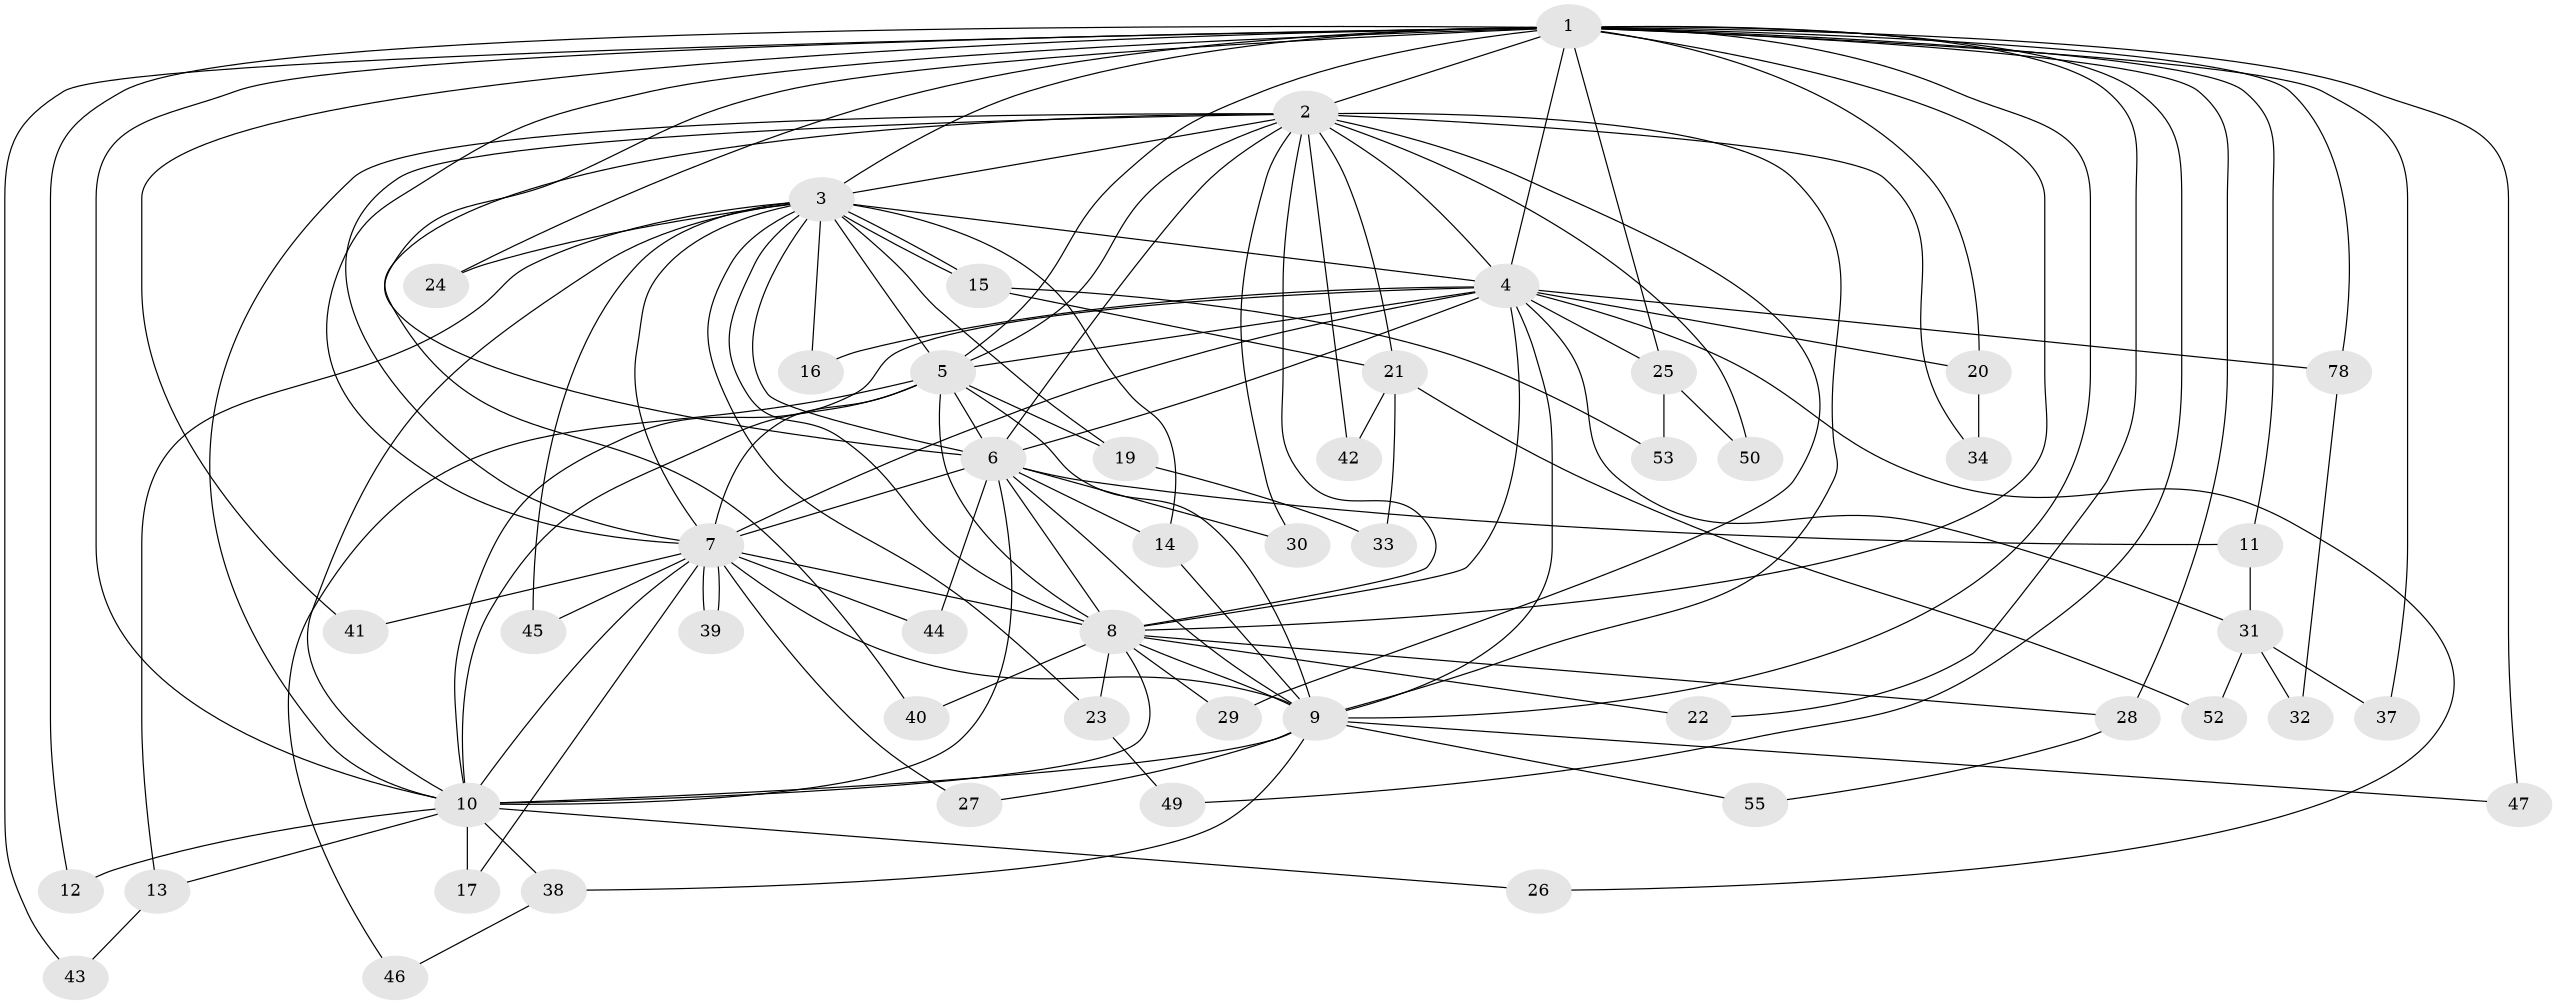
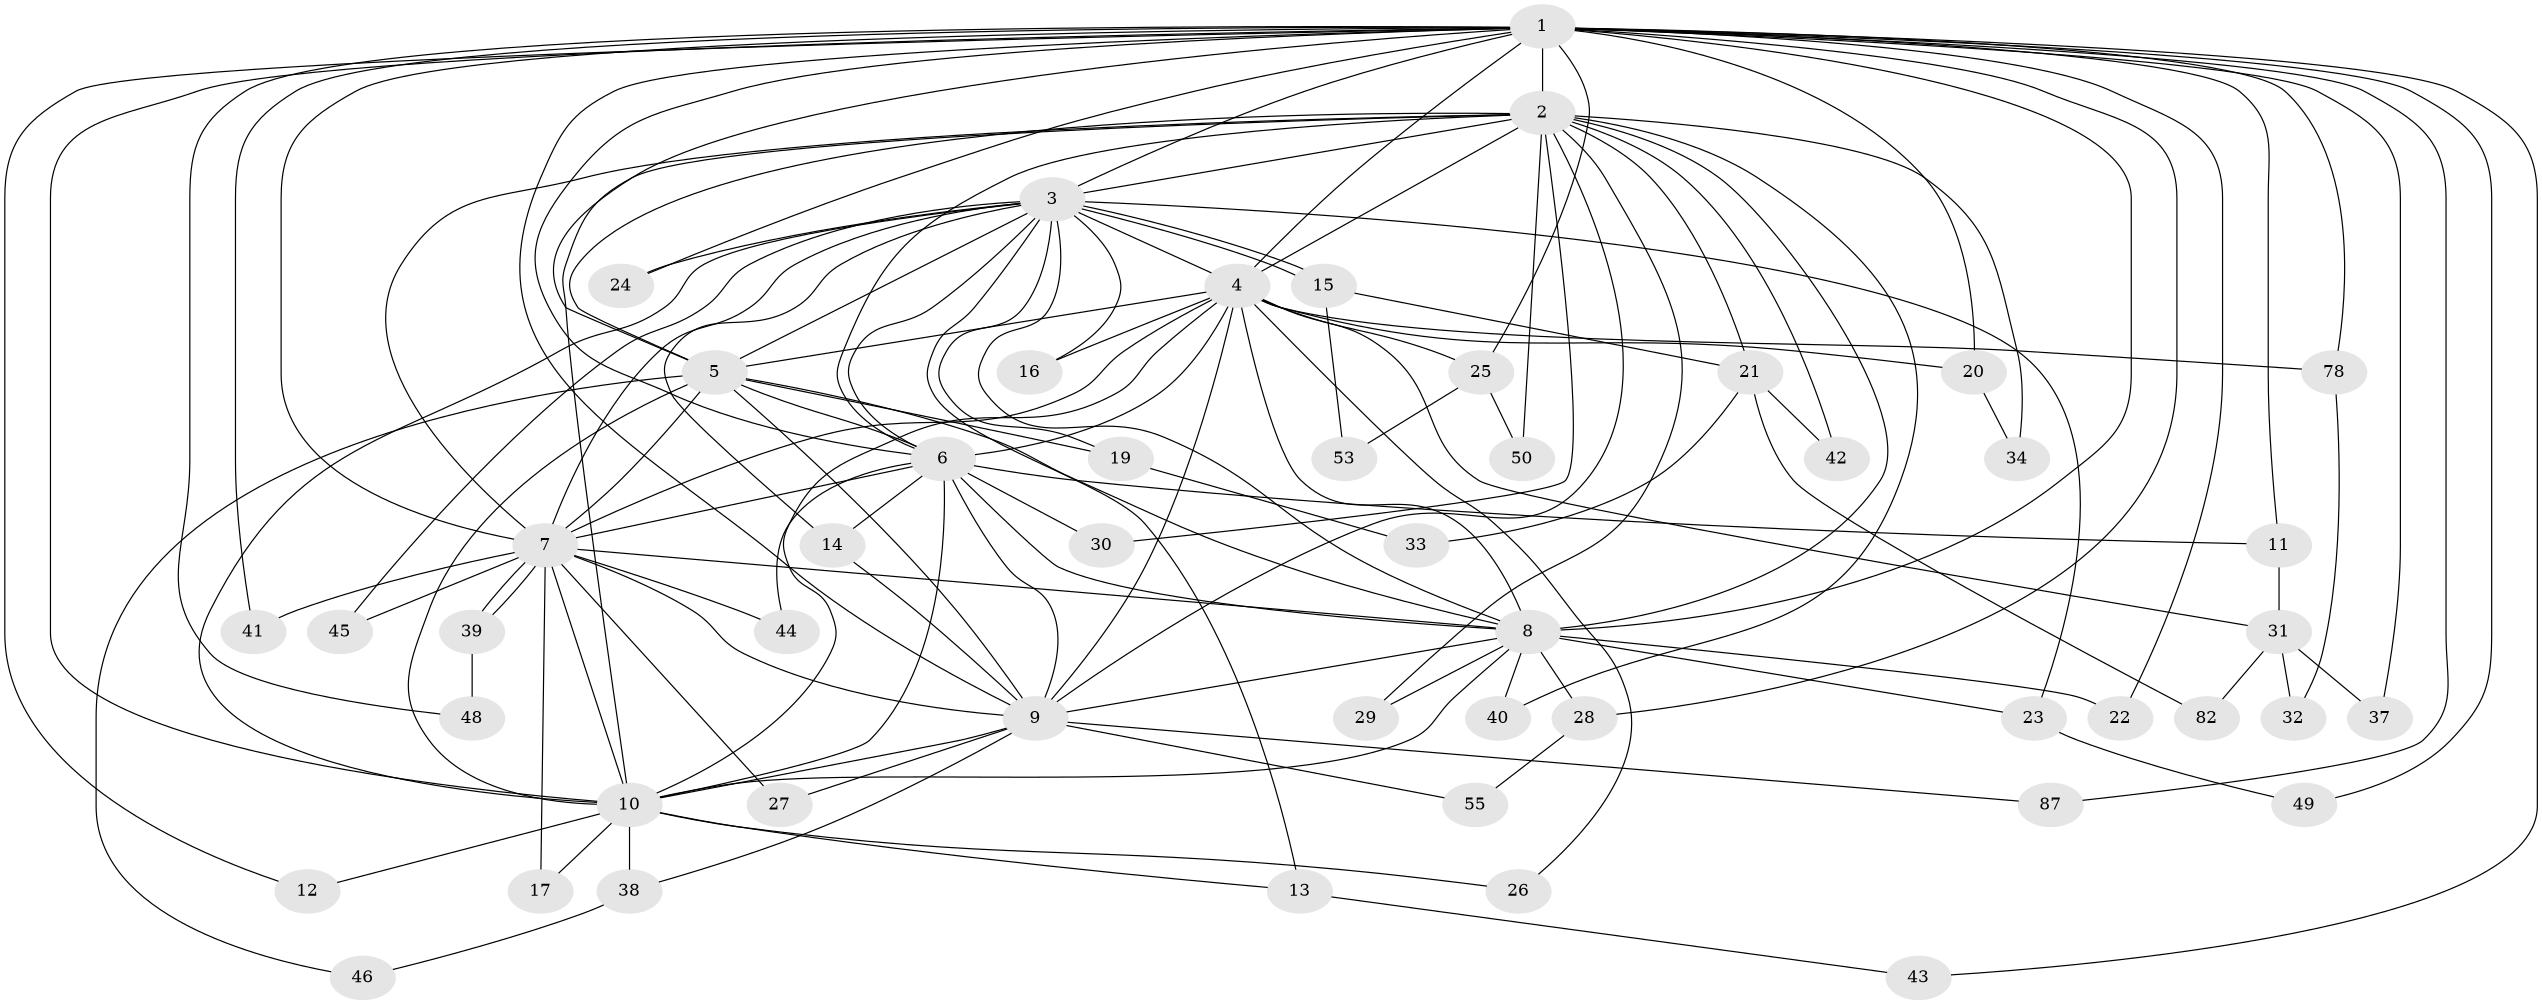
node "48": added
node "52": label "52" -> "82"
node "47": label "47" -> "87"
